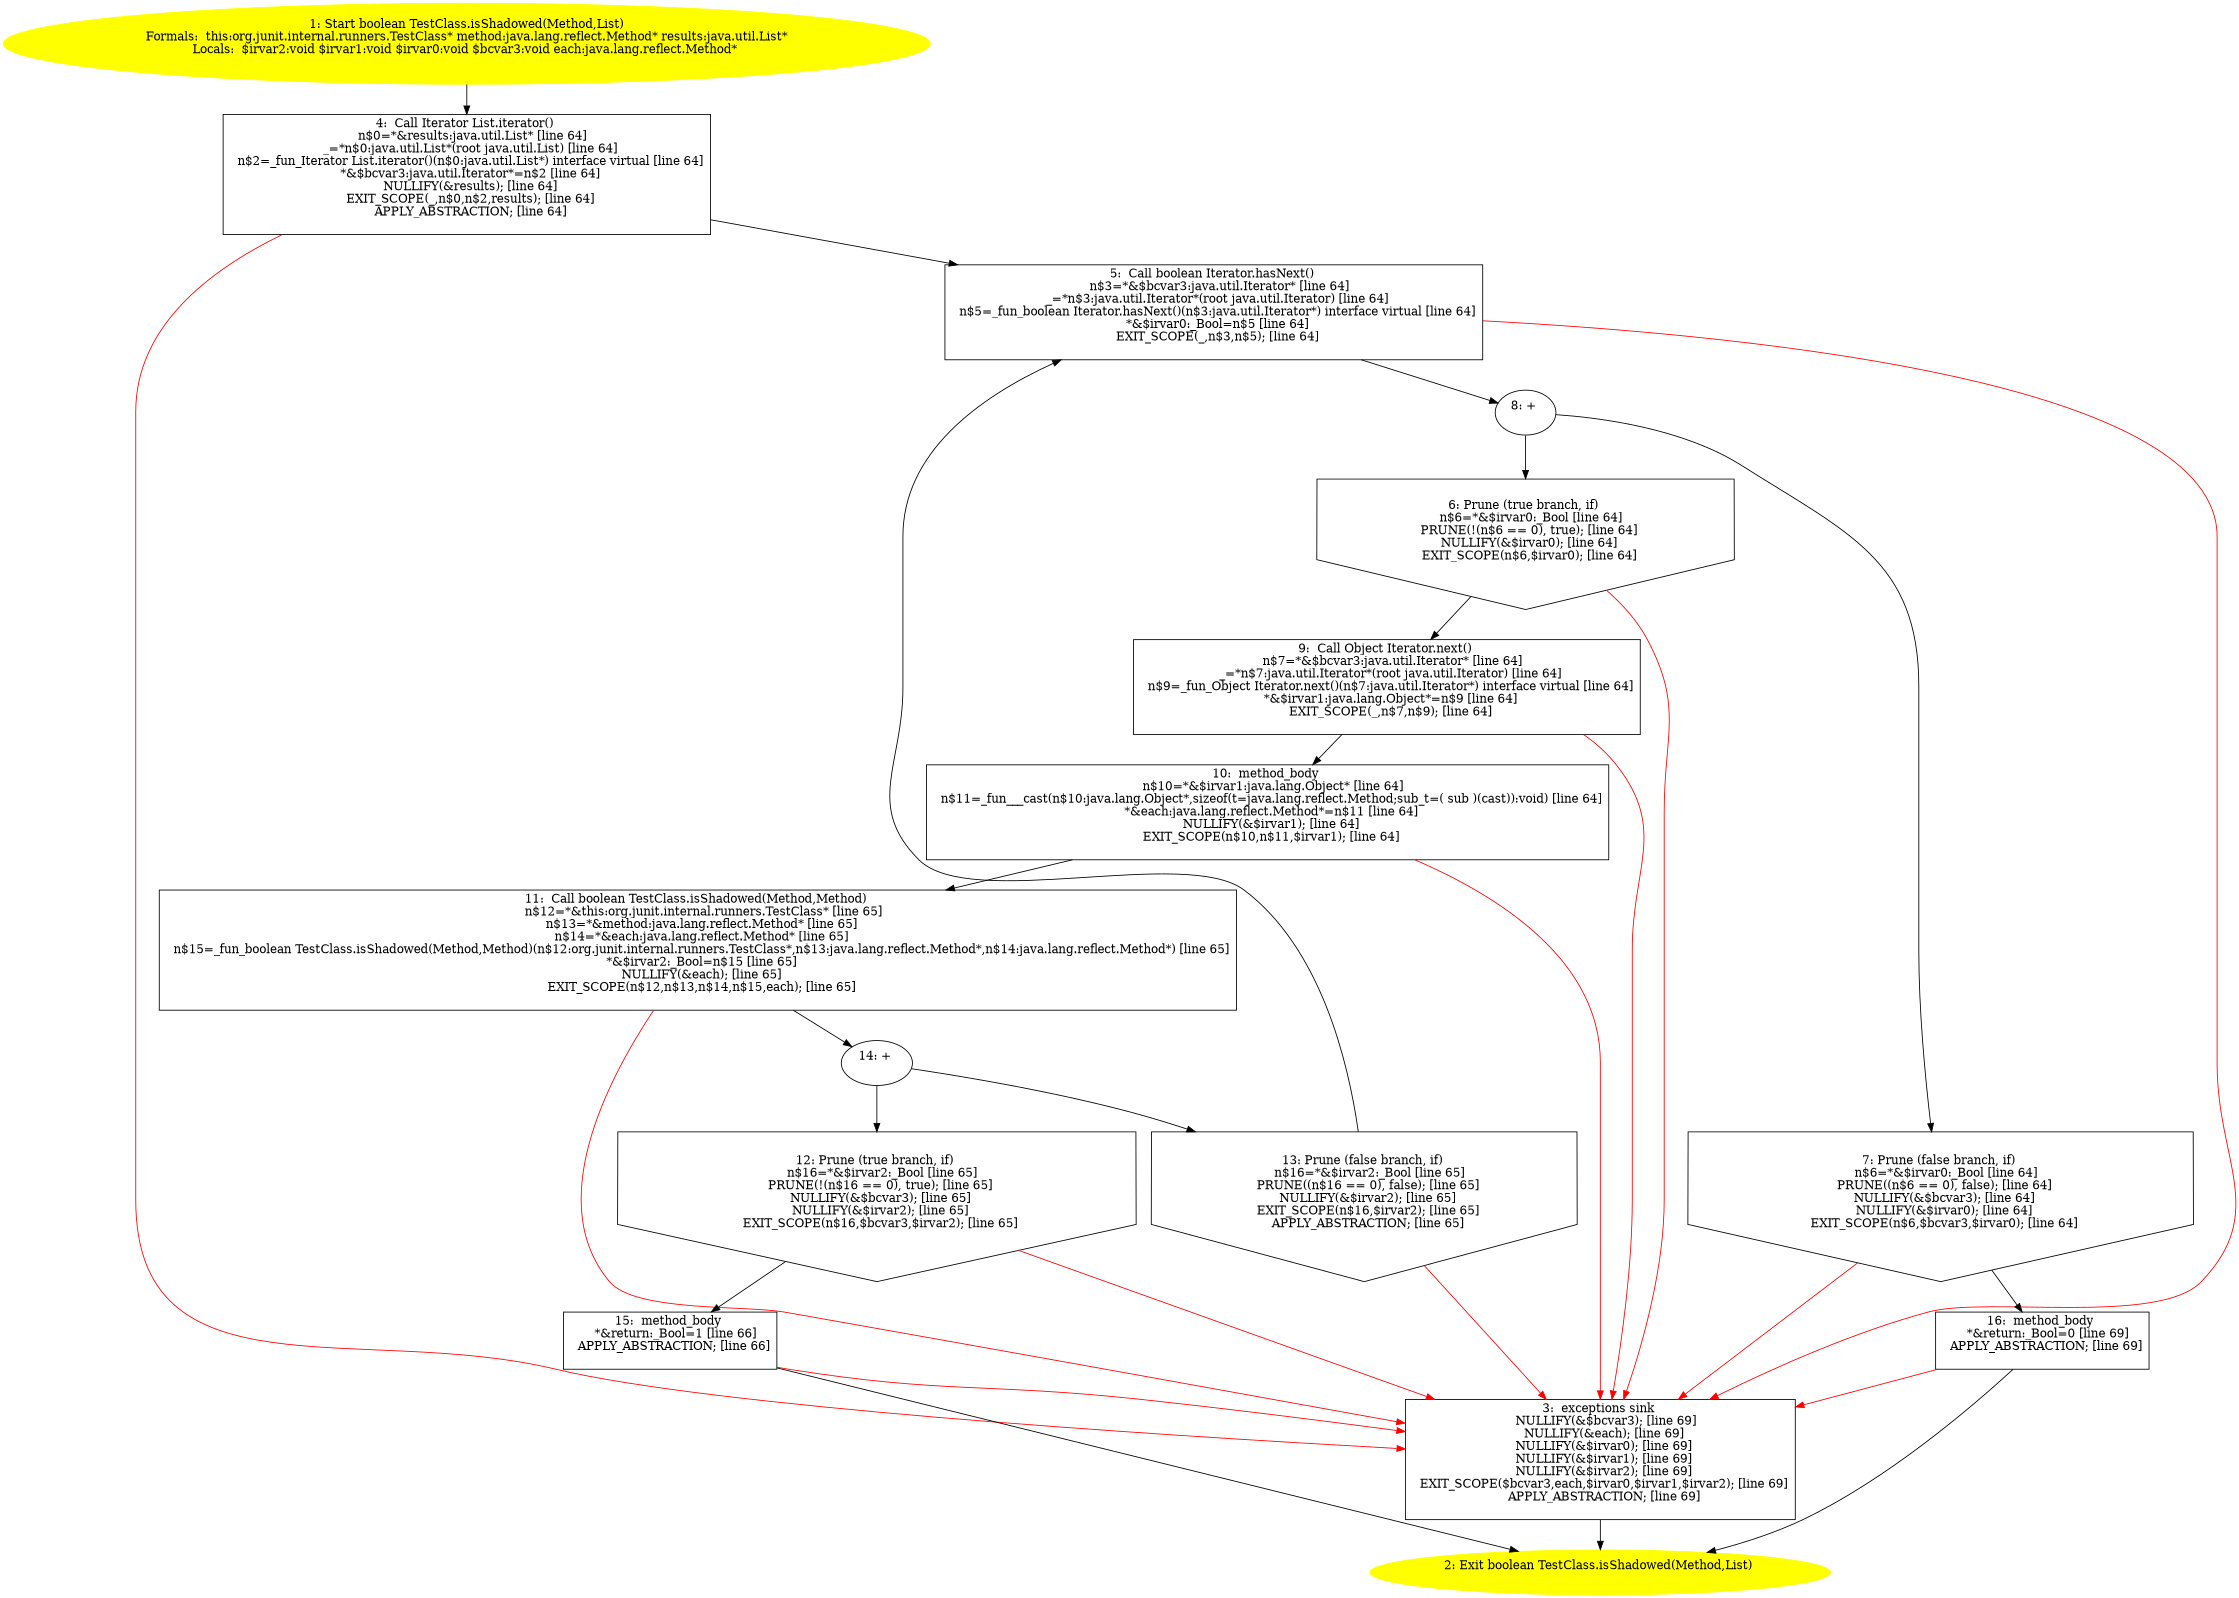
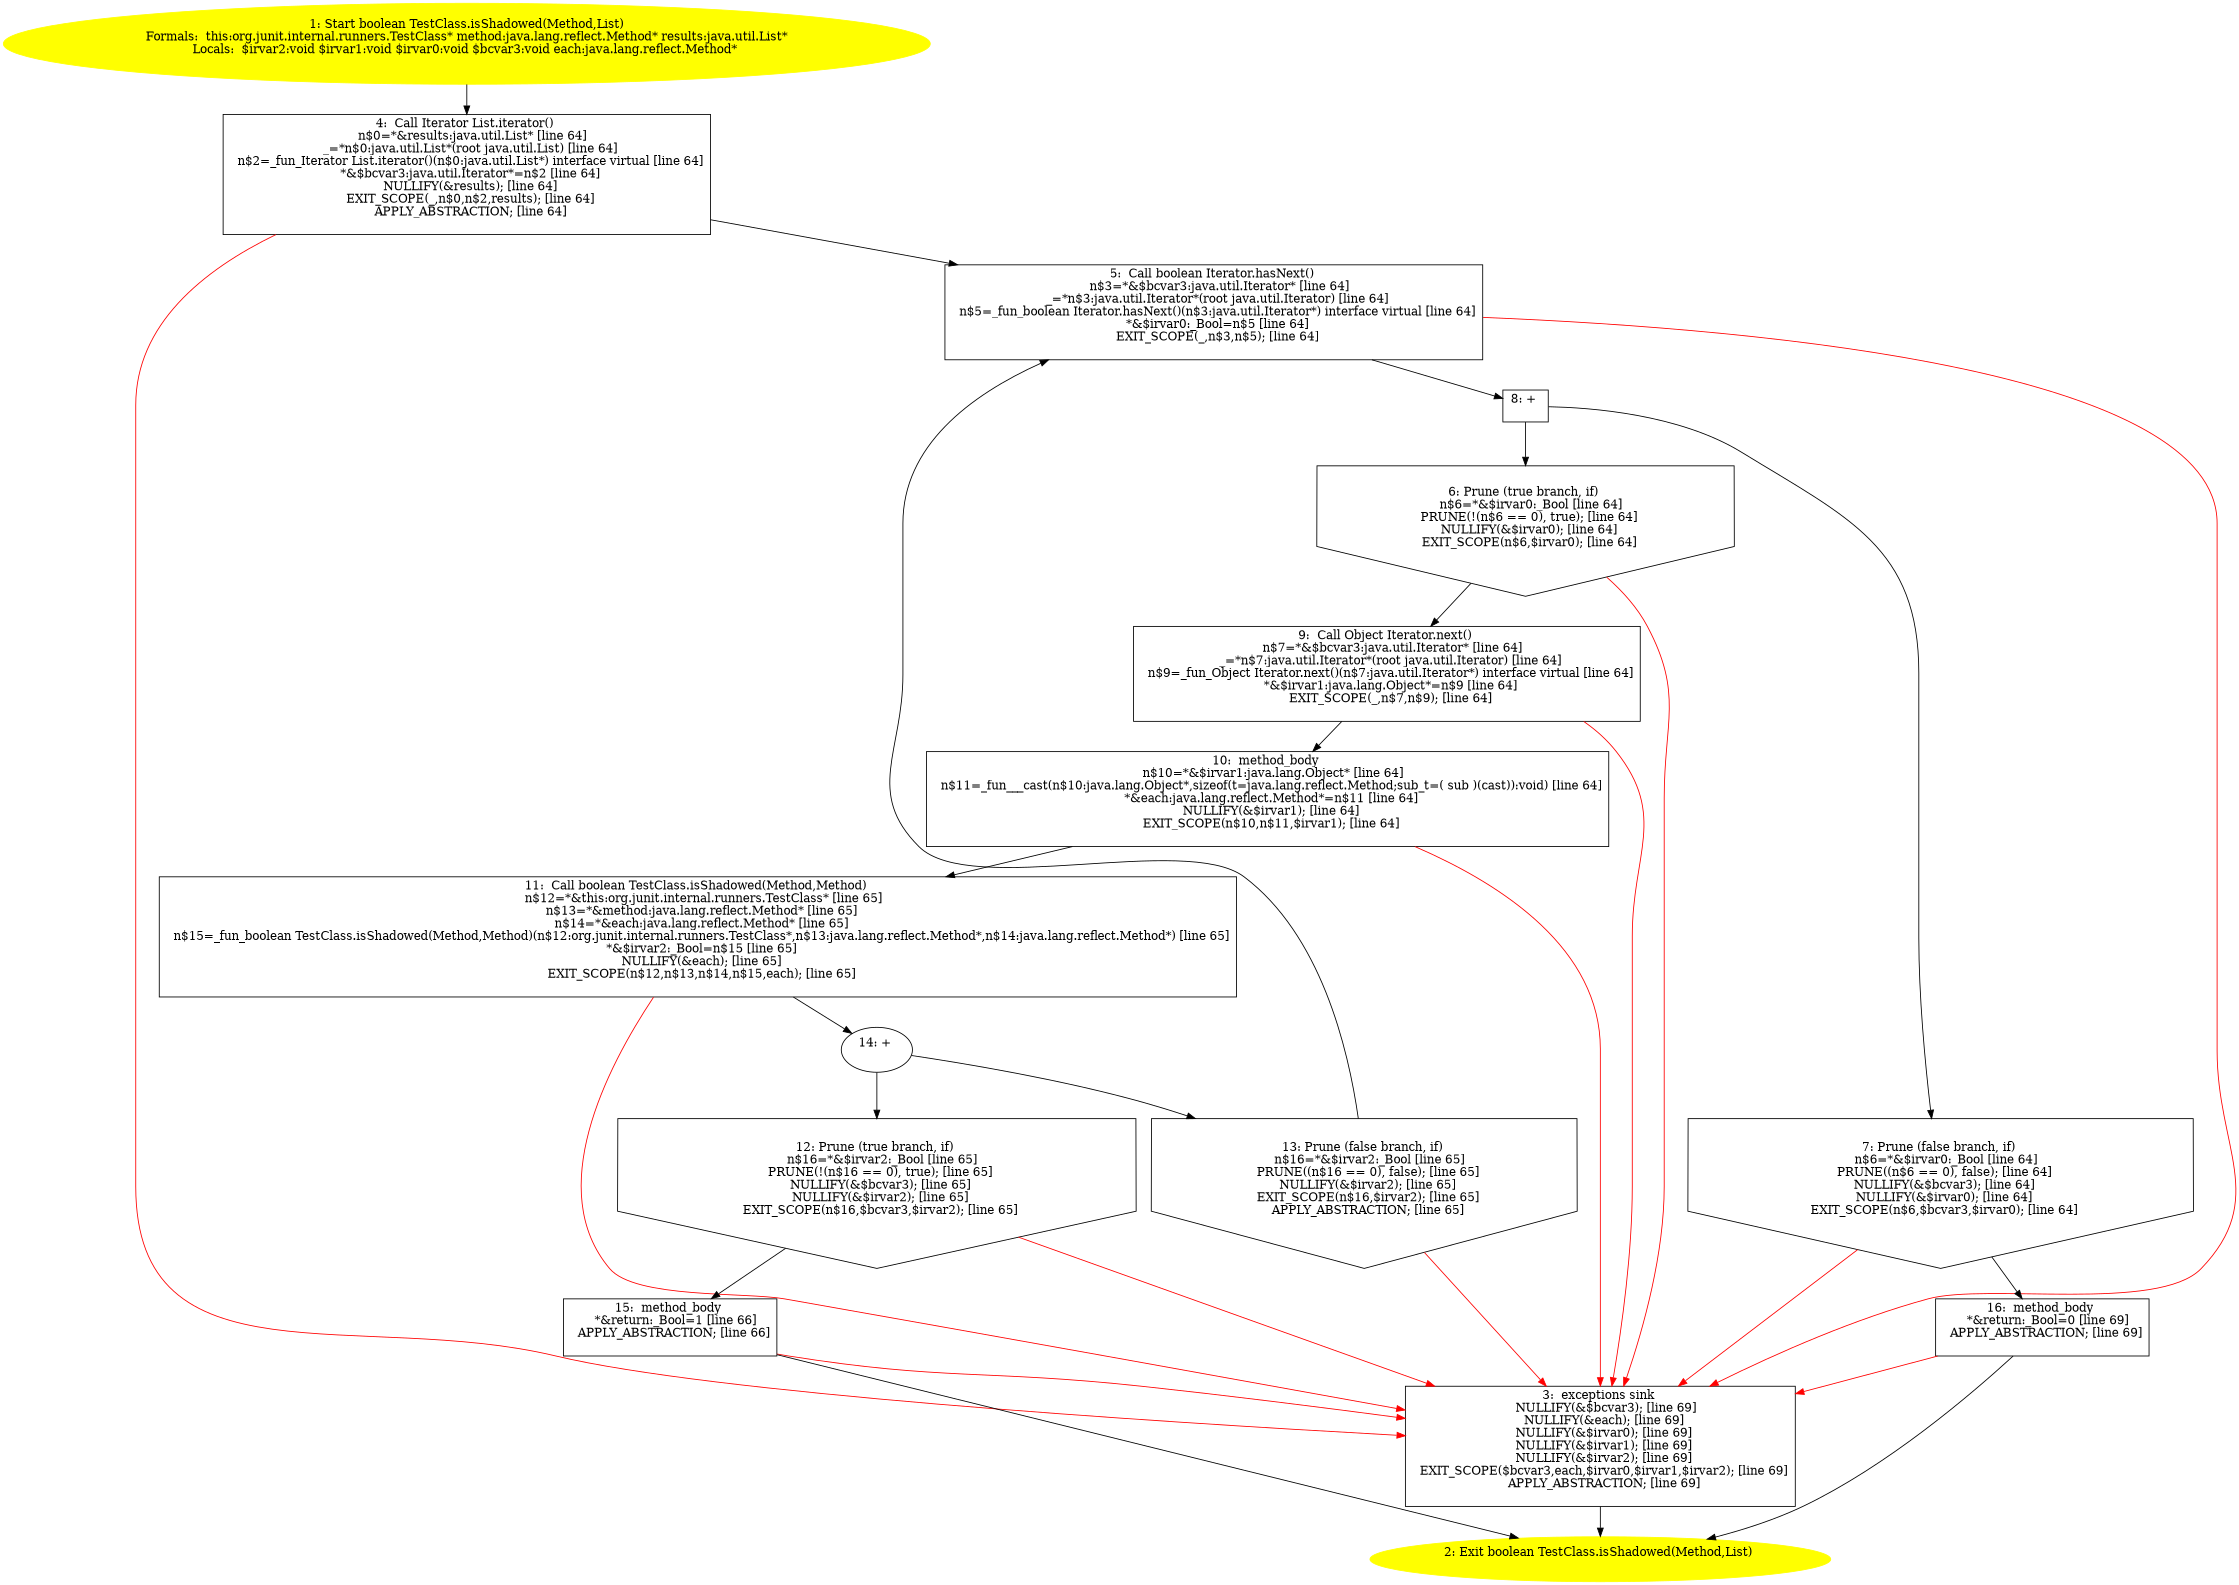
node "8: +": shape ellipse -> box
